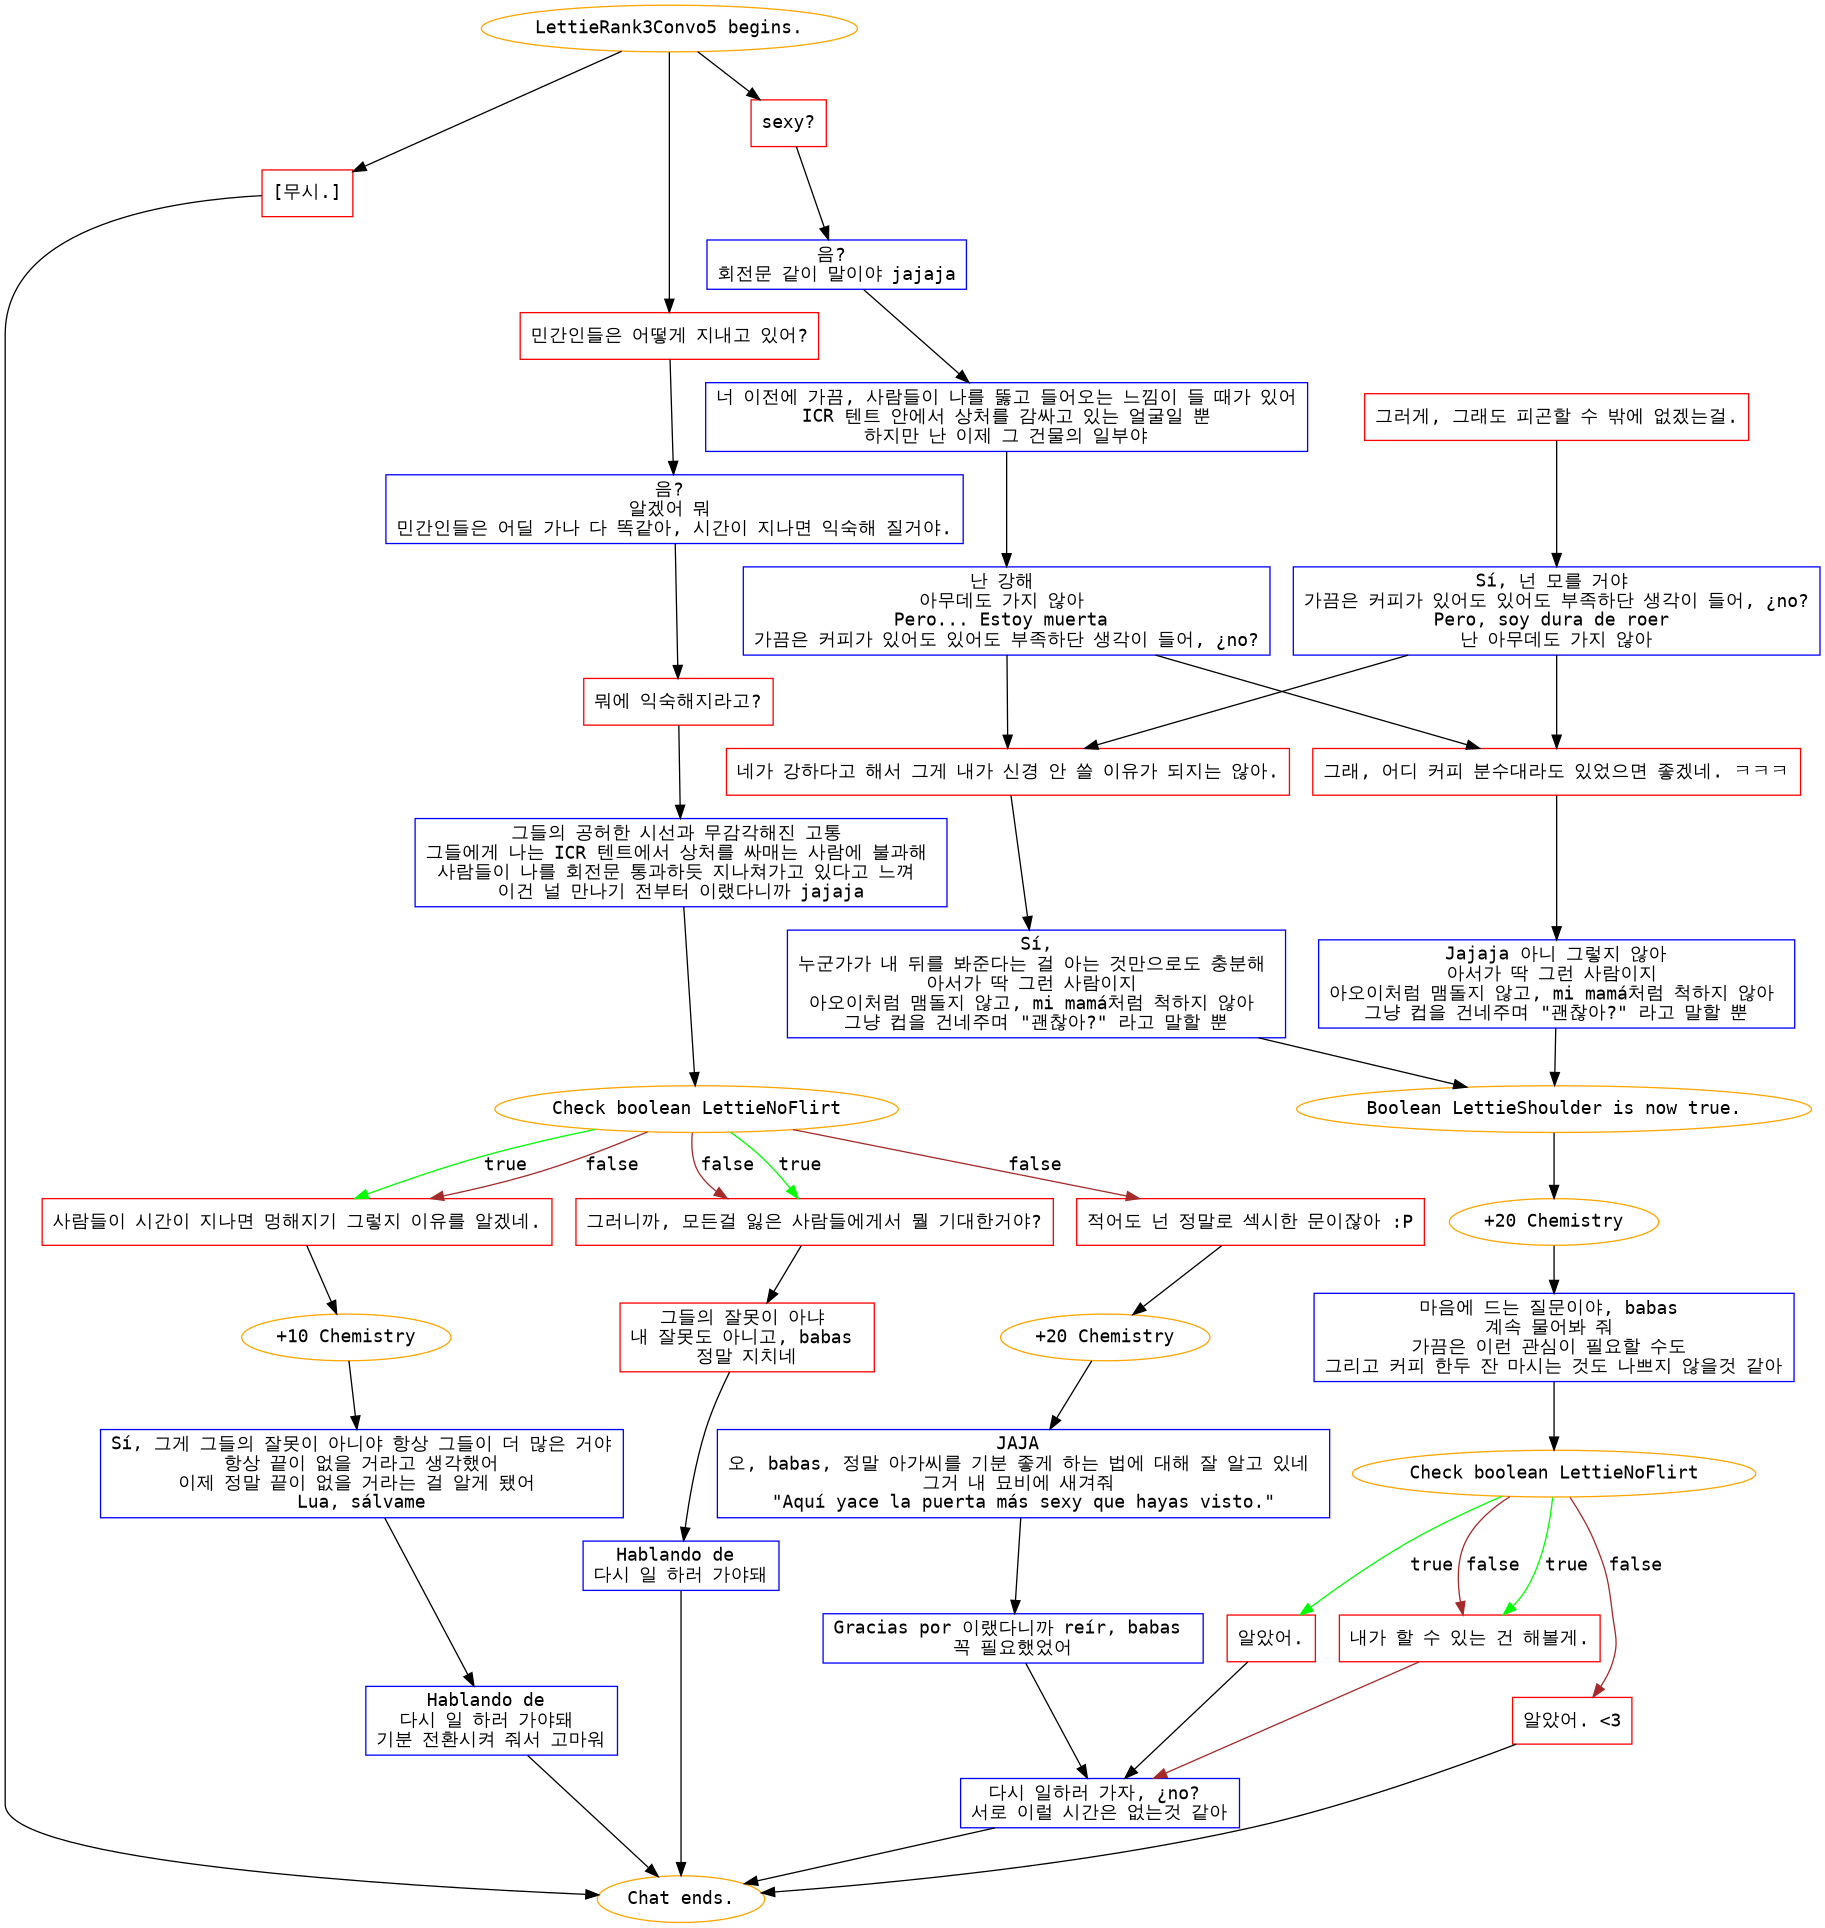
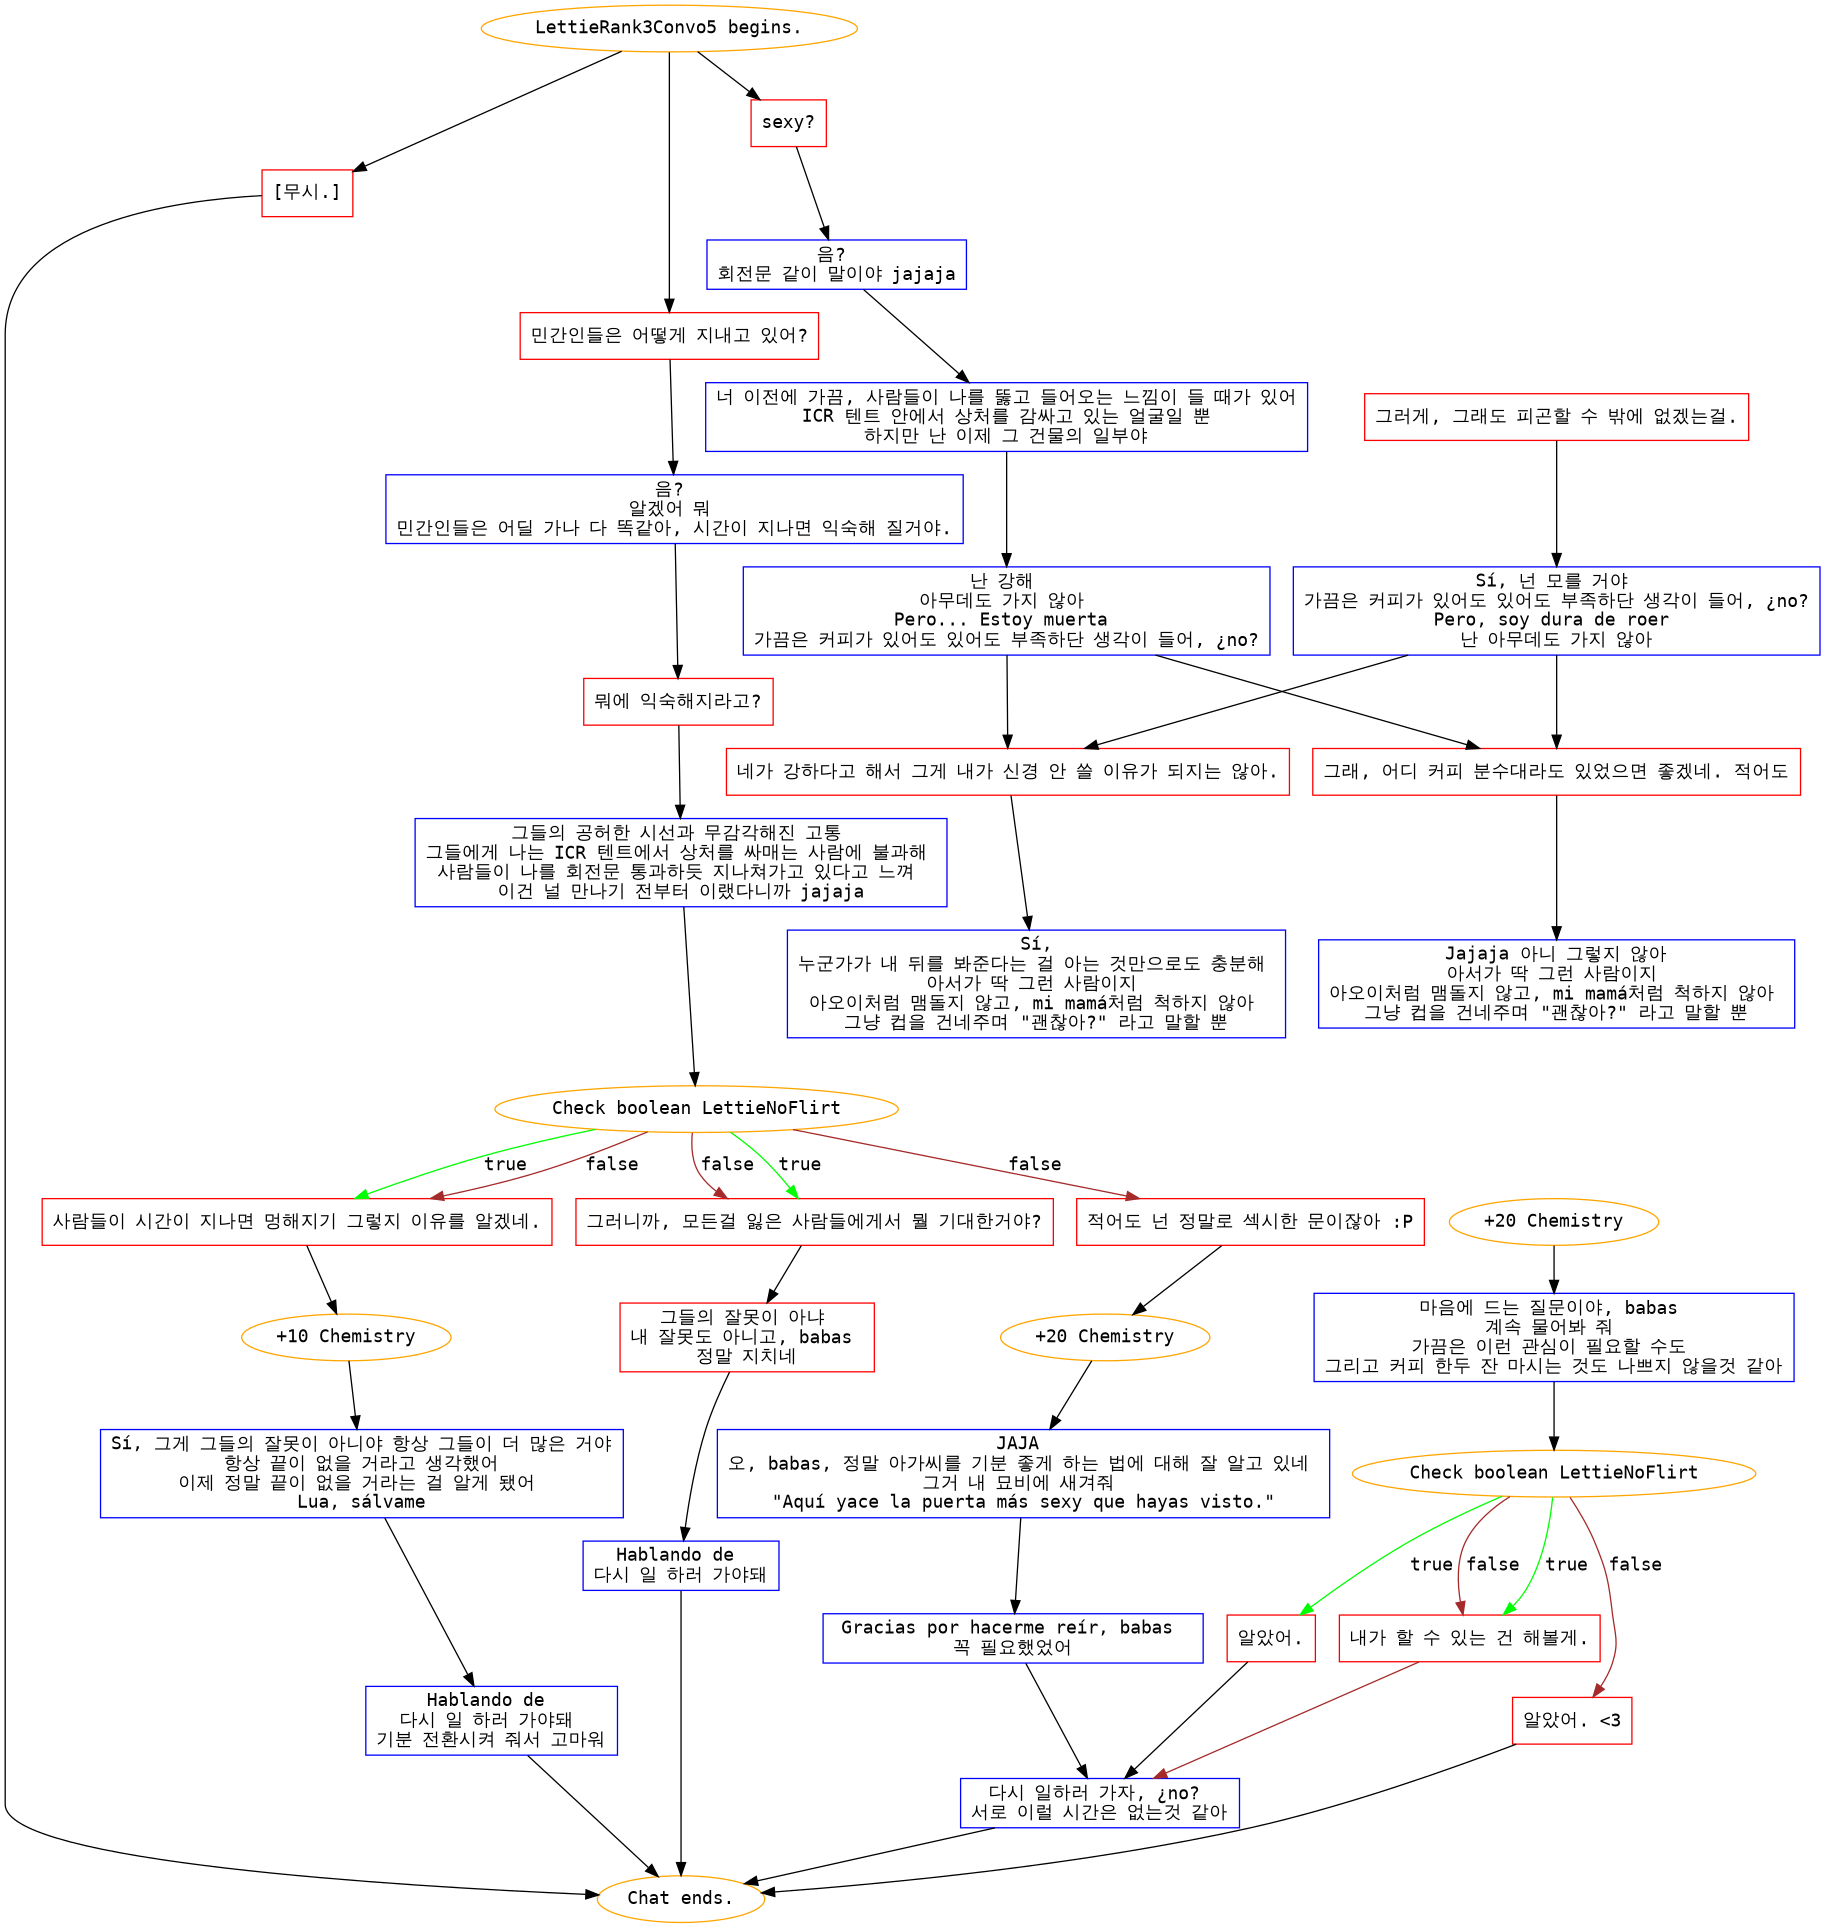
node "그래, 어디 커피 분수대라도 있었으면 좋겠네. ㅋㅋㅋ": label "그래, 어디 커피 분수대라도 있었으면 좋겠네. ㅋㅋㅋ" -> "그래, 어디 커피 분수대라도 있었으면 좋겠네. 적어도"
node "Boolean LettieShoulder is now true.": removed
node "Gracias por 이랬다니까 reír, babas 꼭 필요했었어": label "Gracias por 이랬다니까 reír, babas 꼭 필요했었어" -> "Gracias por hacerme reír, babas 꼭 필요했었어"
